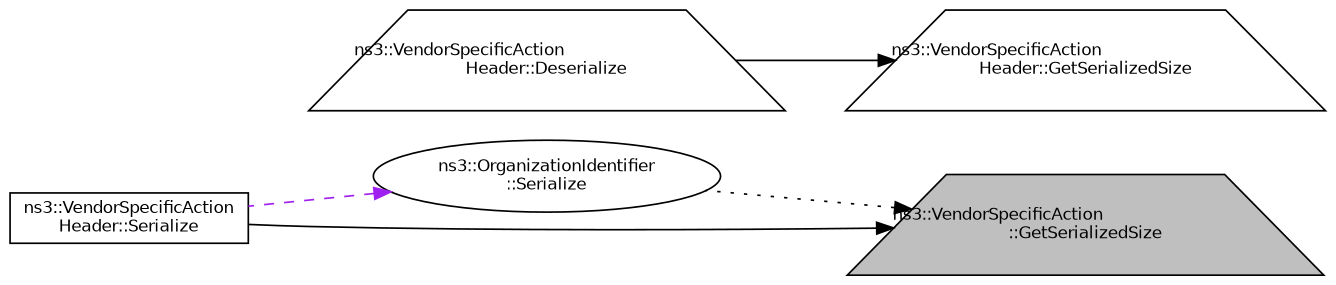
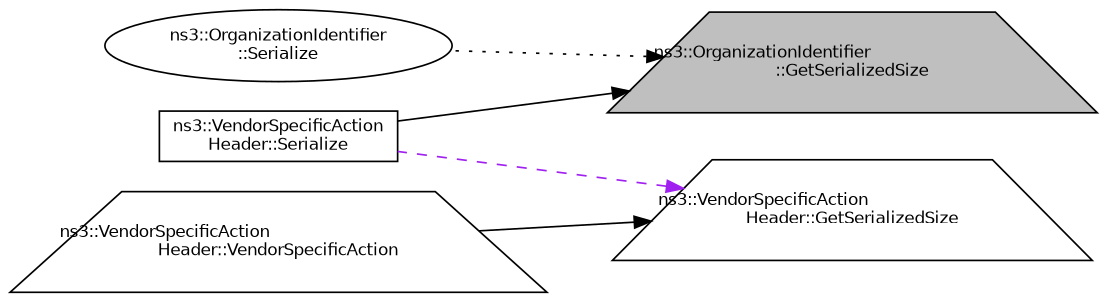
node "ns3::VendorSpecificAction Header::Deserialize": label "ns3::VendorSpecificAction Header::Deserialize" -> "ns3::VendorSpecificAction Header::VendorSpecificAction"
edge "ns3::VendorSpecificAction Header::Serialize" -> "ns3::OrganizationIdentifier ::Serialize": now "ns3::VendorSpecificAction Header::Serialize" -> "ns3::VendorSpecificAction Header::GetSerializedSize"
node "ns3::VendorSpecificAction ::GetSerializedSize": label "ns3::VendorSpecificAction ::GetSerializedSize" -> "ns3::OrganizationIdentifier ::GetSerializedSize"
